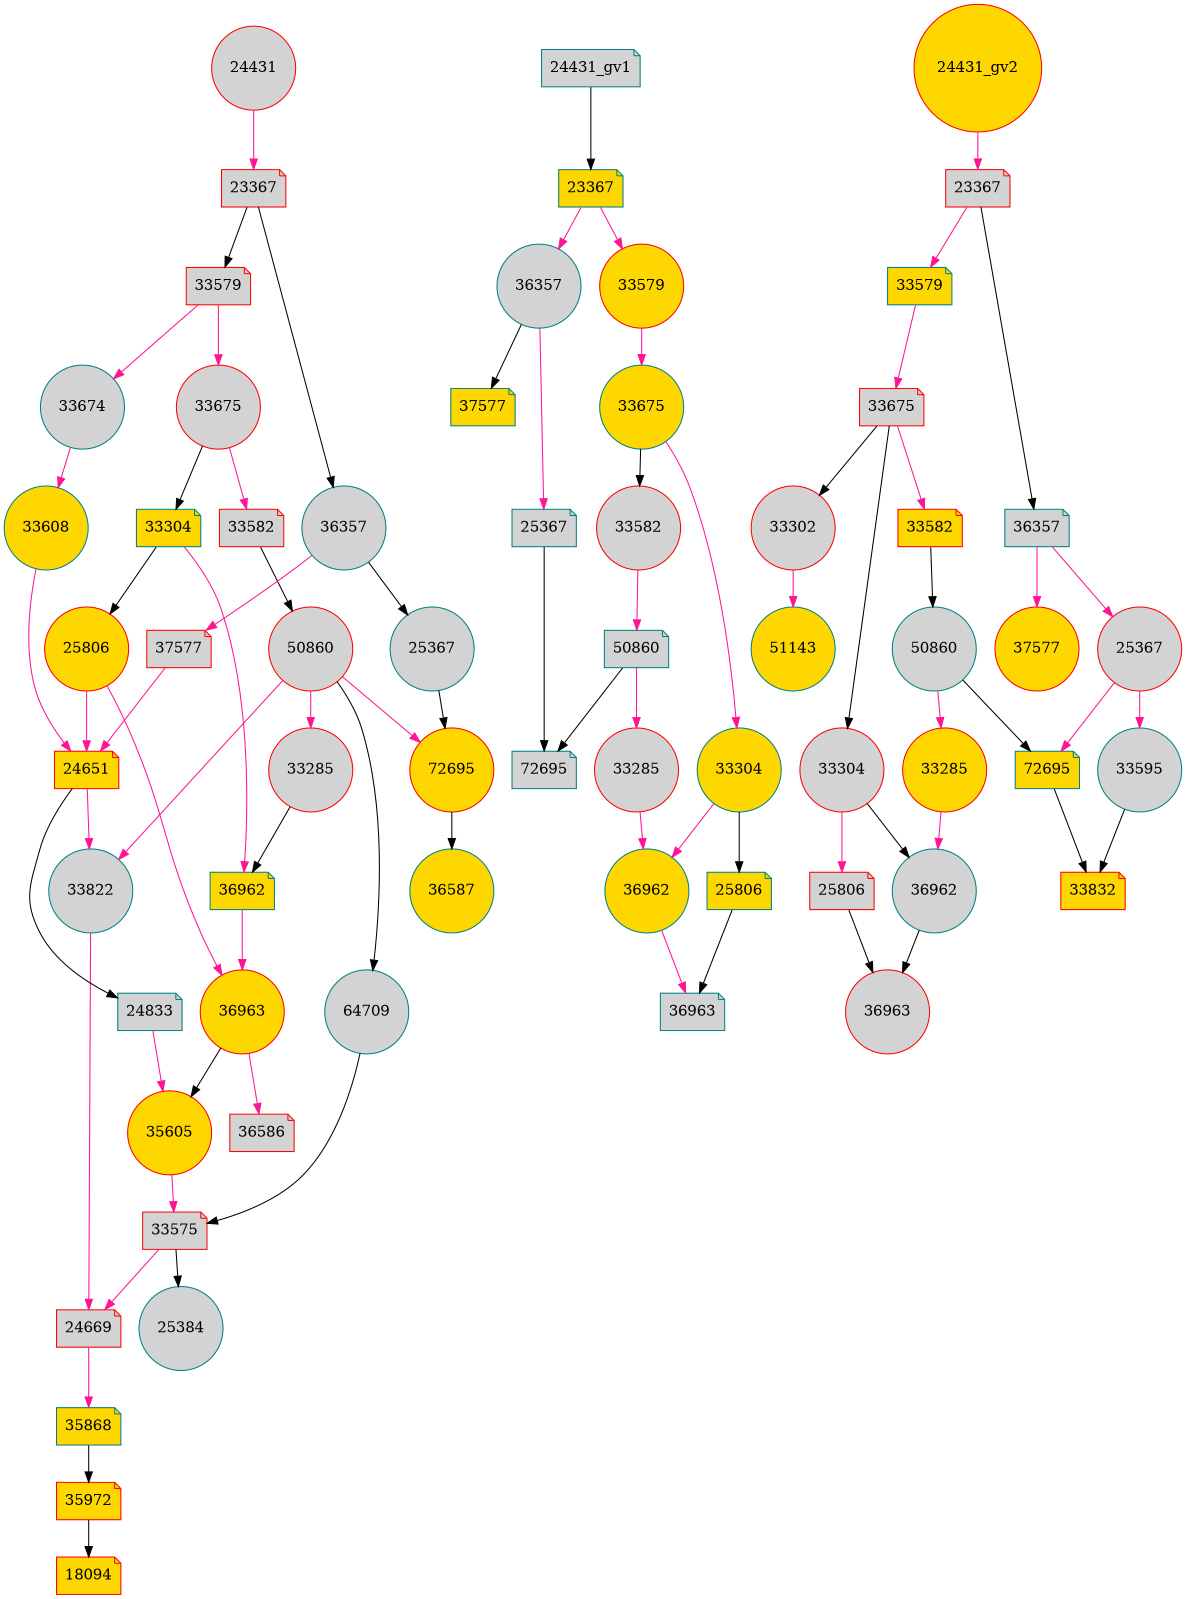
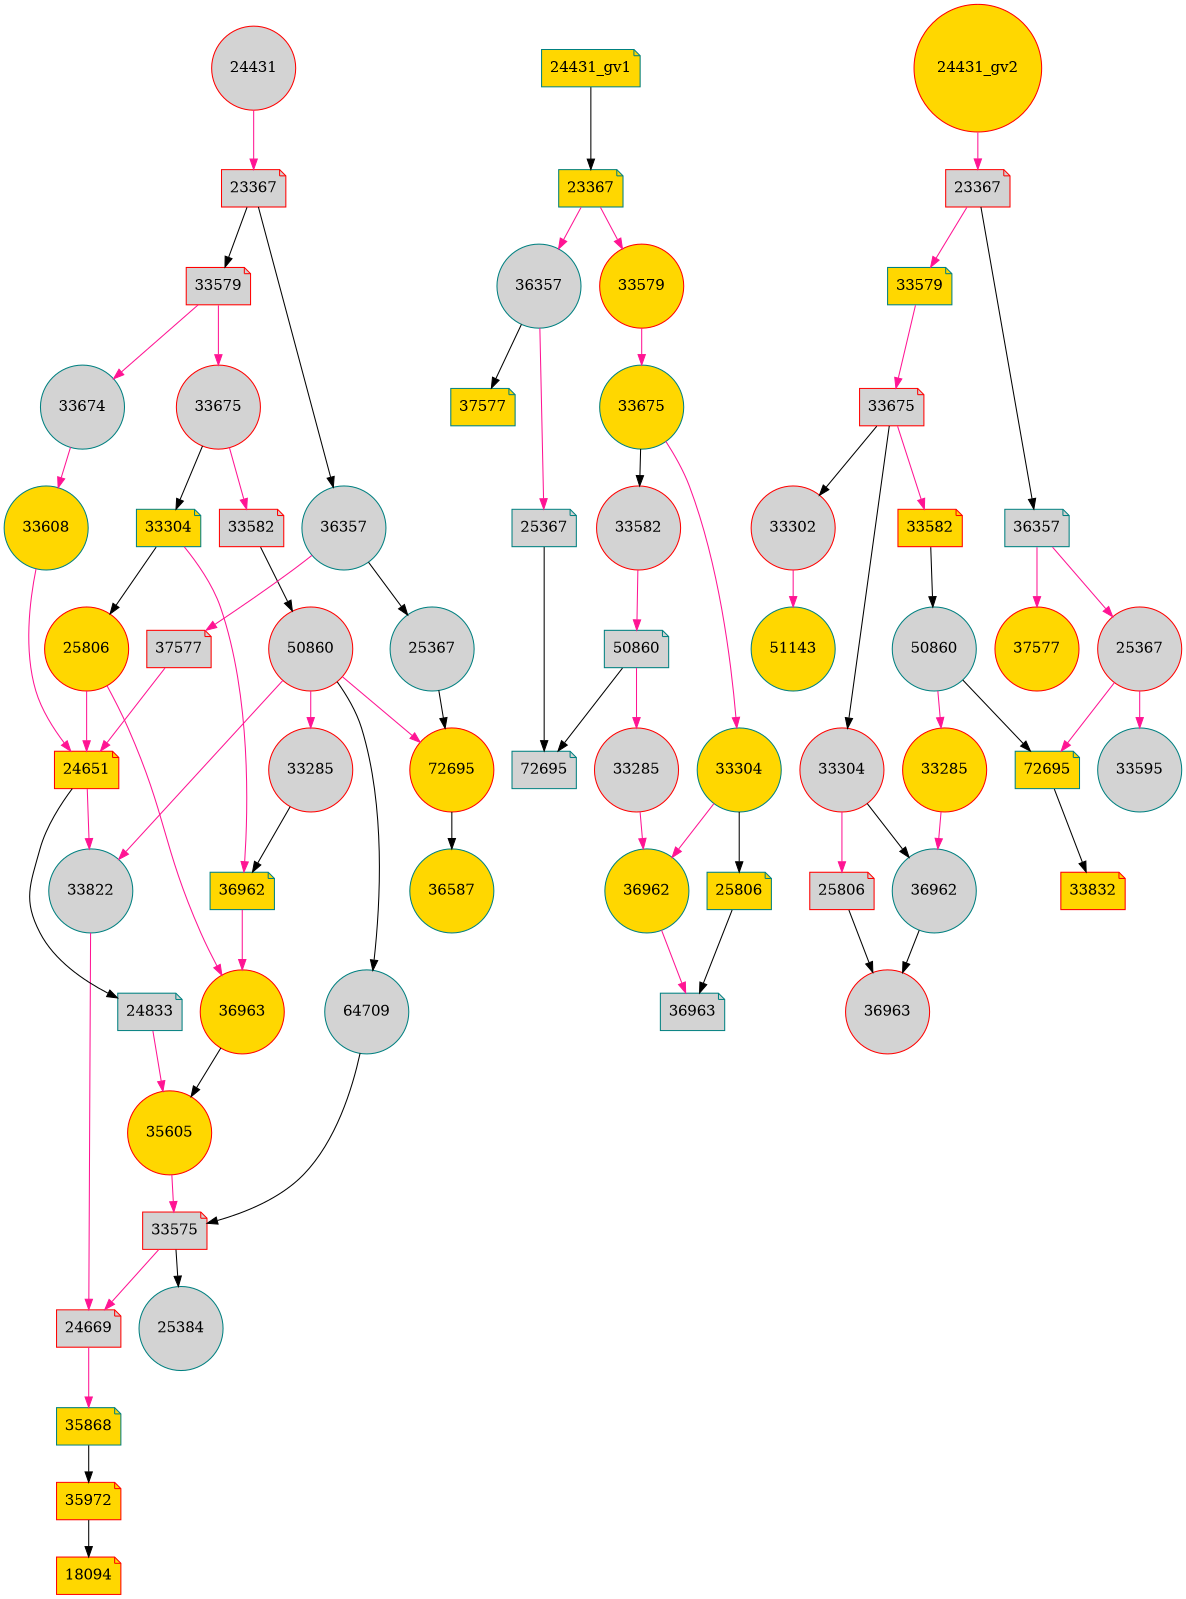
node "24431_gv1": fillcolor lightgrey -> gold
edge "33595" -> "33832": removed
node "36586": removed
